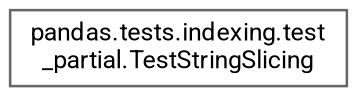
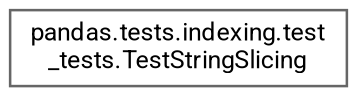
node "pandas.tests.indexing.test _partial.TestStringSlicing": label "pandas.tests.indexing.test _partial.TestStringSlicing" -> "pandas.tests.indexing.test _tests.TestStringSlicing"
